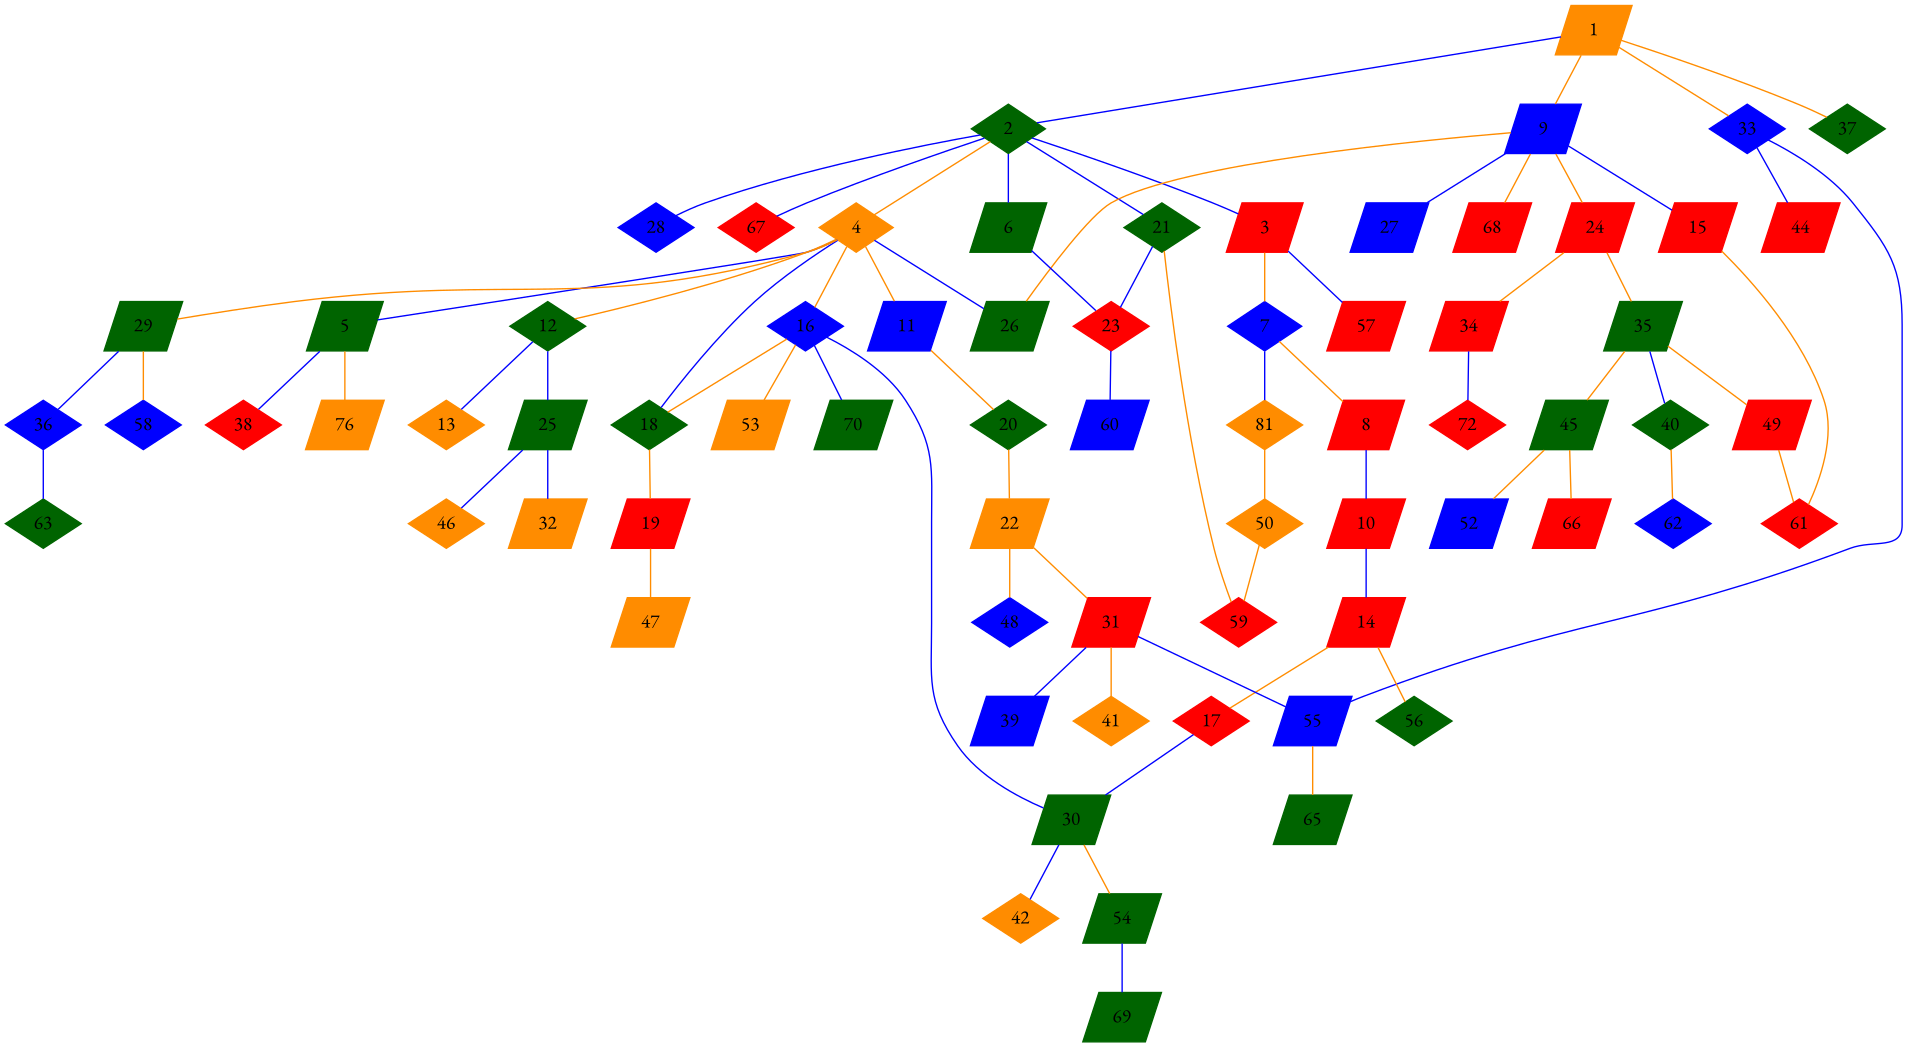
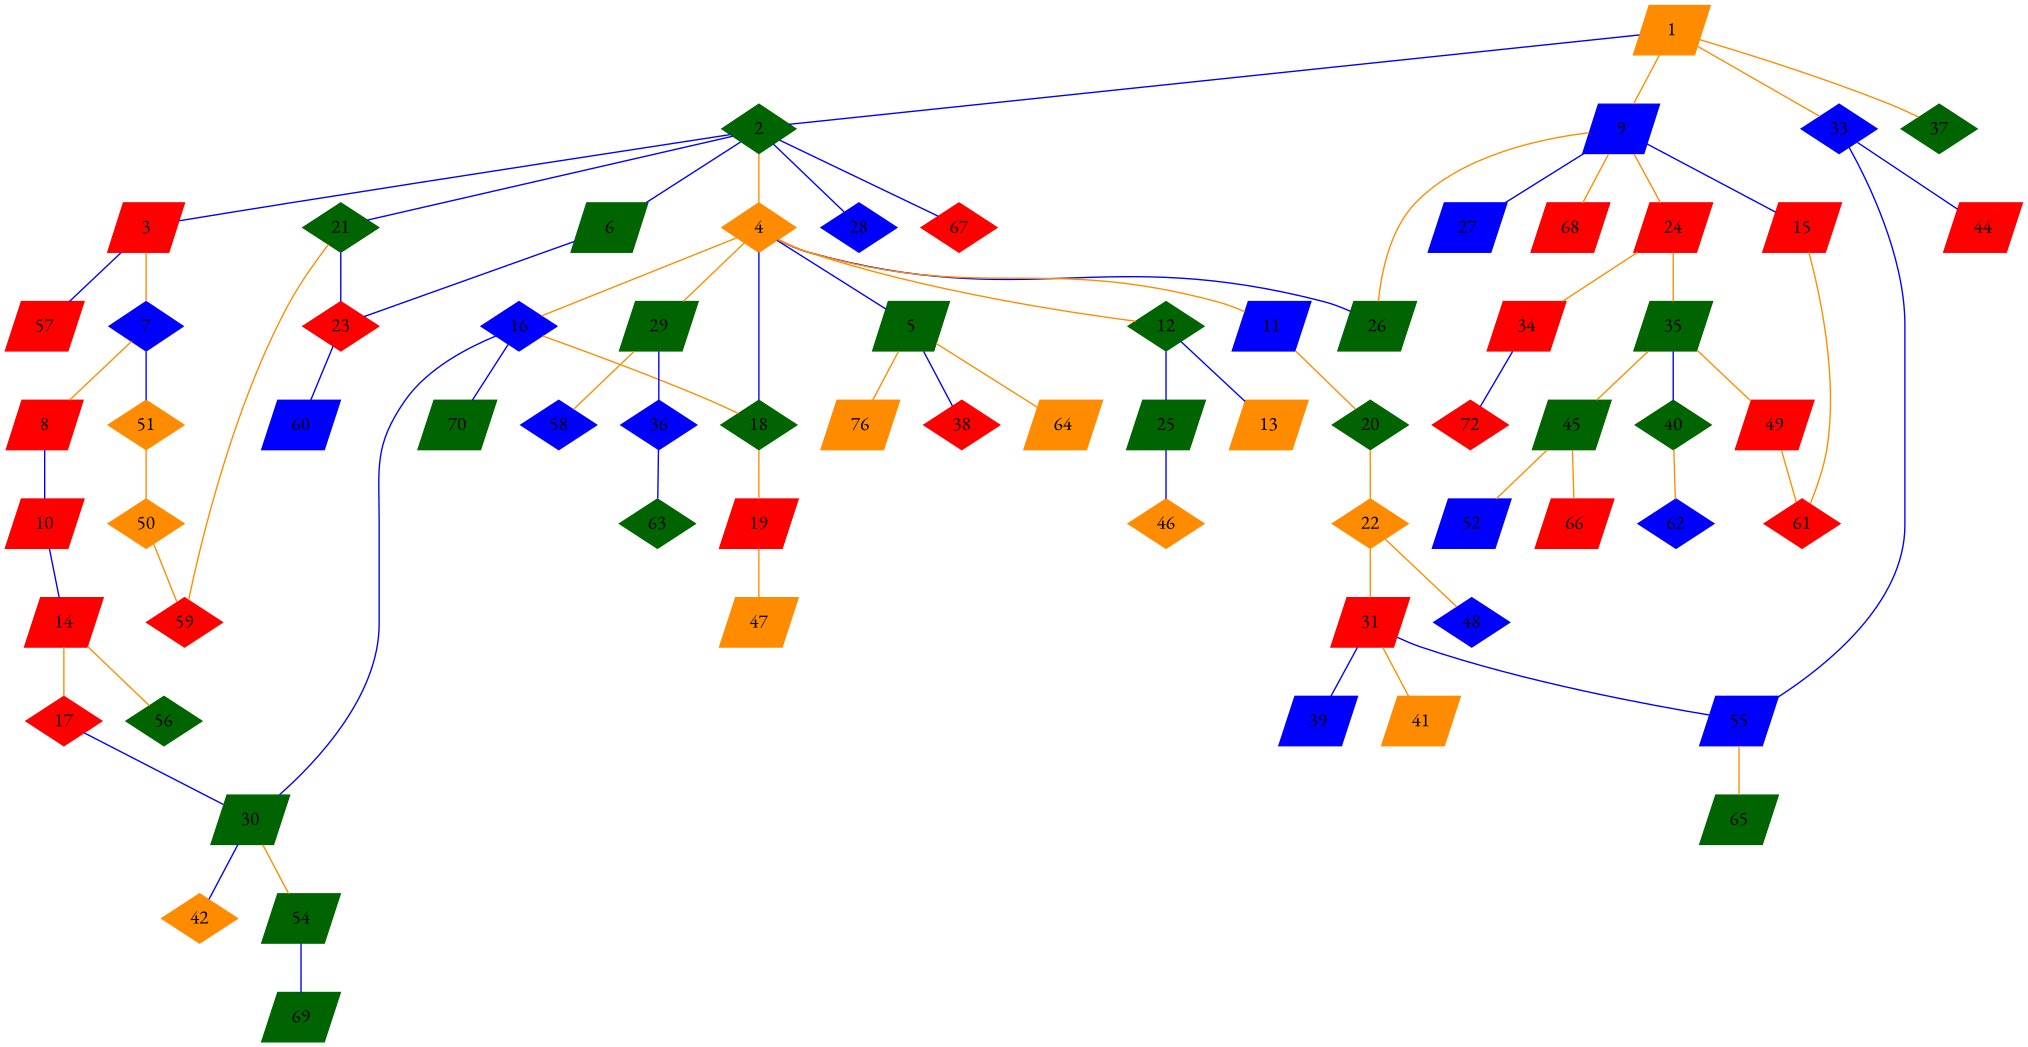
node "13": shape diamond -> parallelogram
node "53": removed
node "64": added
node "81": label "81" -> "51"
node "32": removed
node "22": shape parallelogram -> diamond
node "41": shape diamond -> parallelogram
